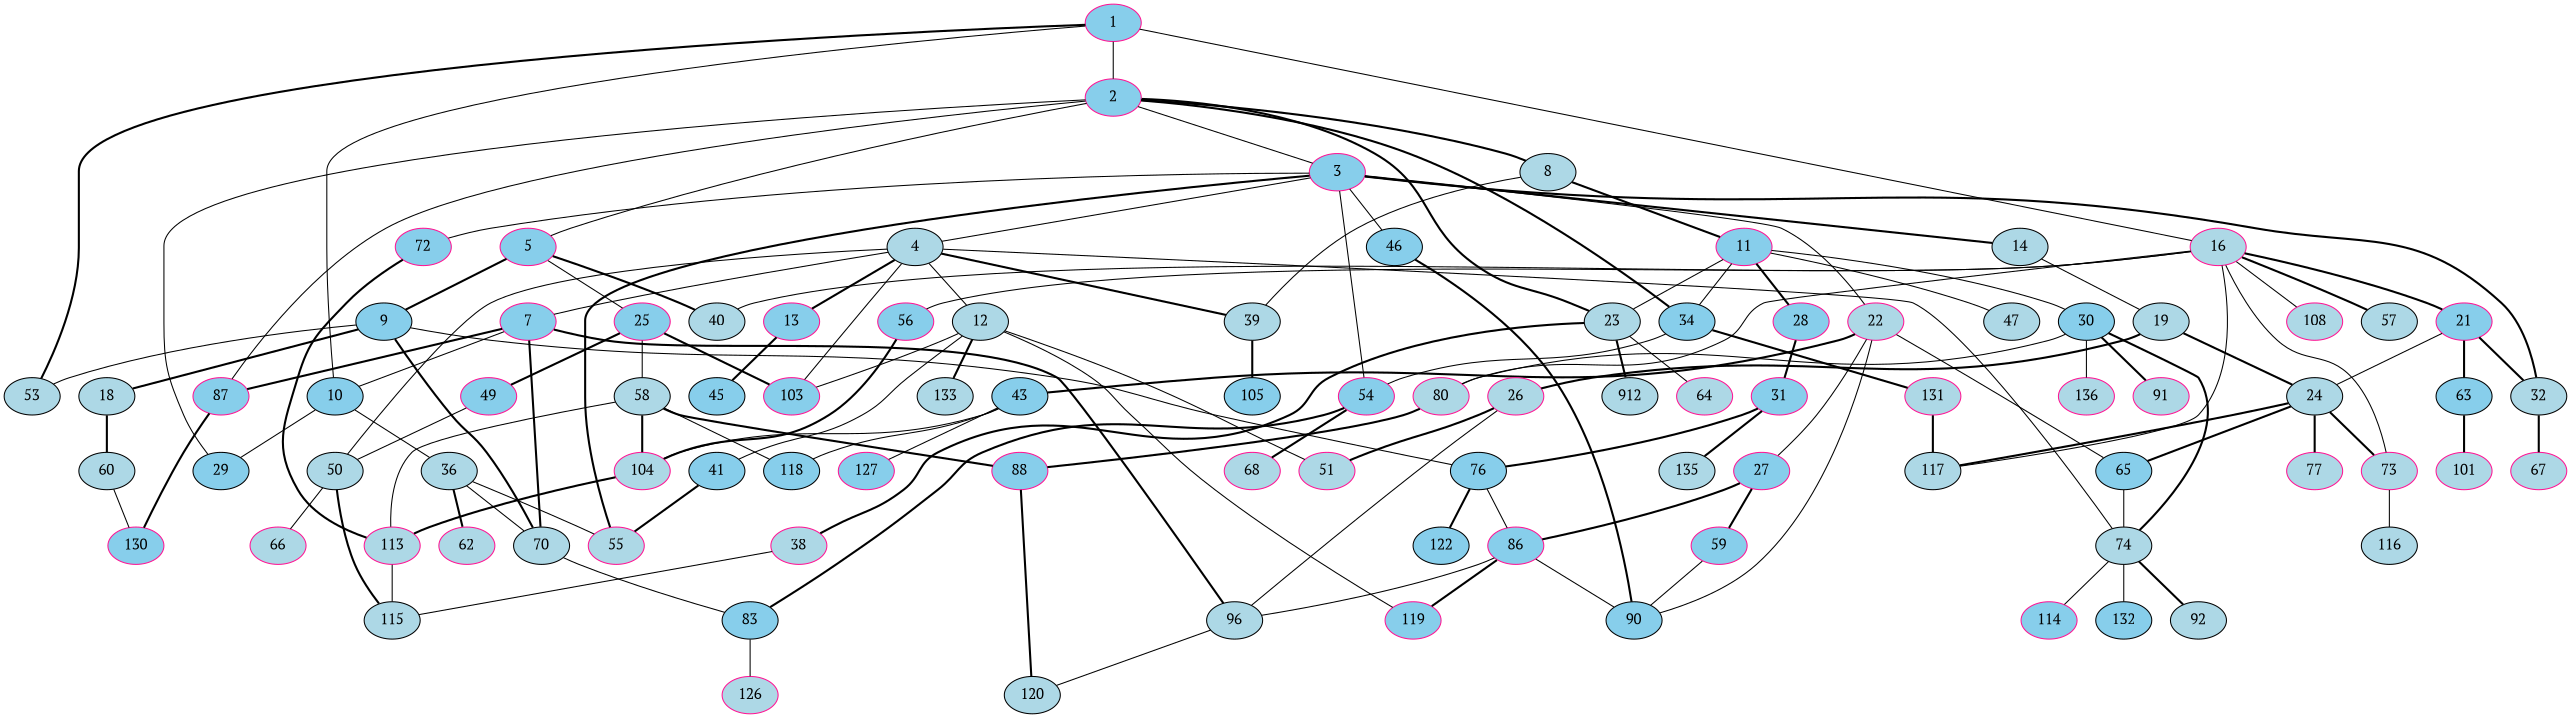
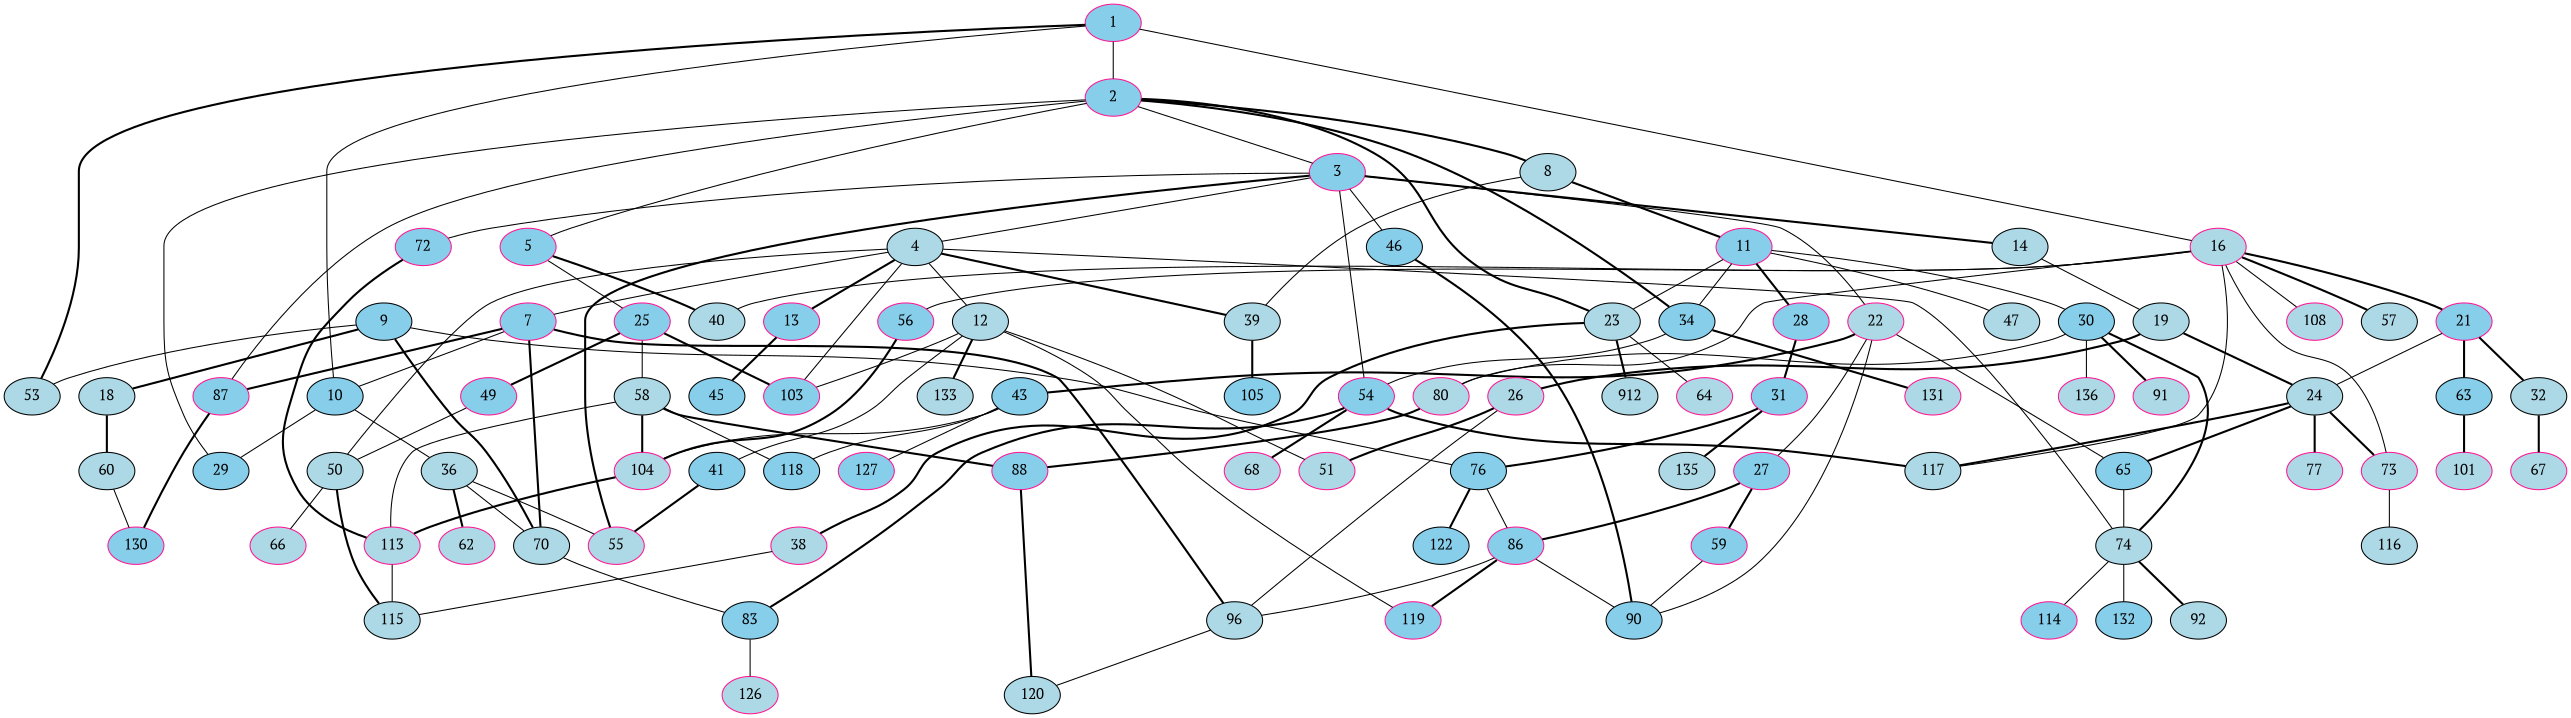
edge "3" -- "32": removed
edge "5" -- "9": removed
edge "131" -- "117": now "54" -- "117"
